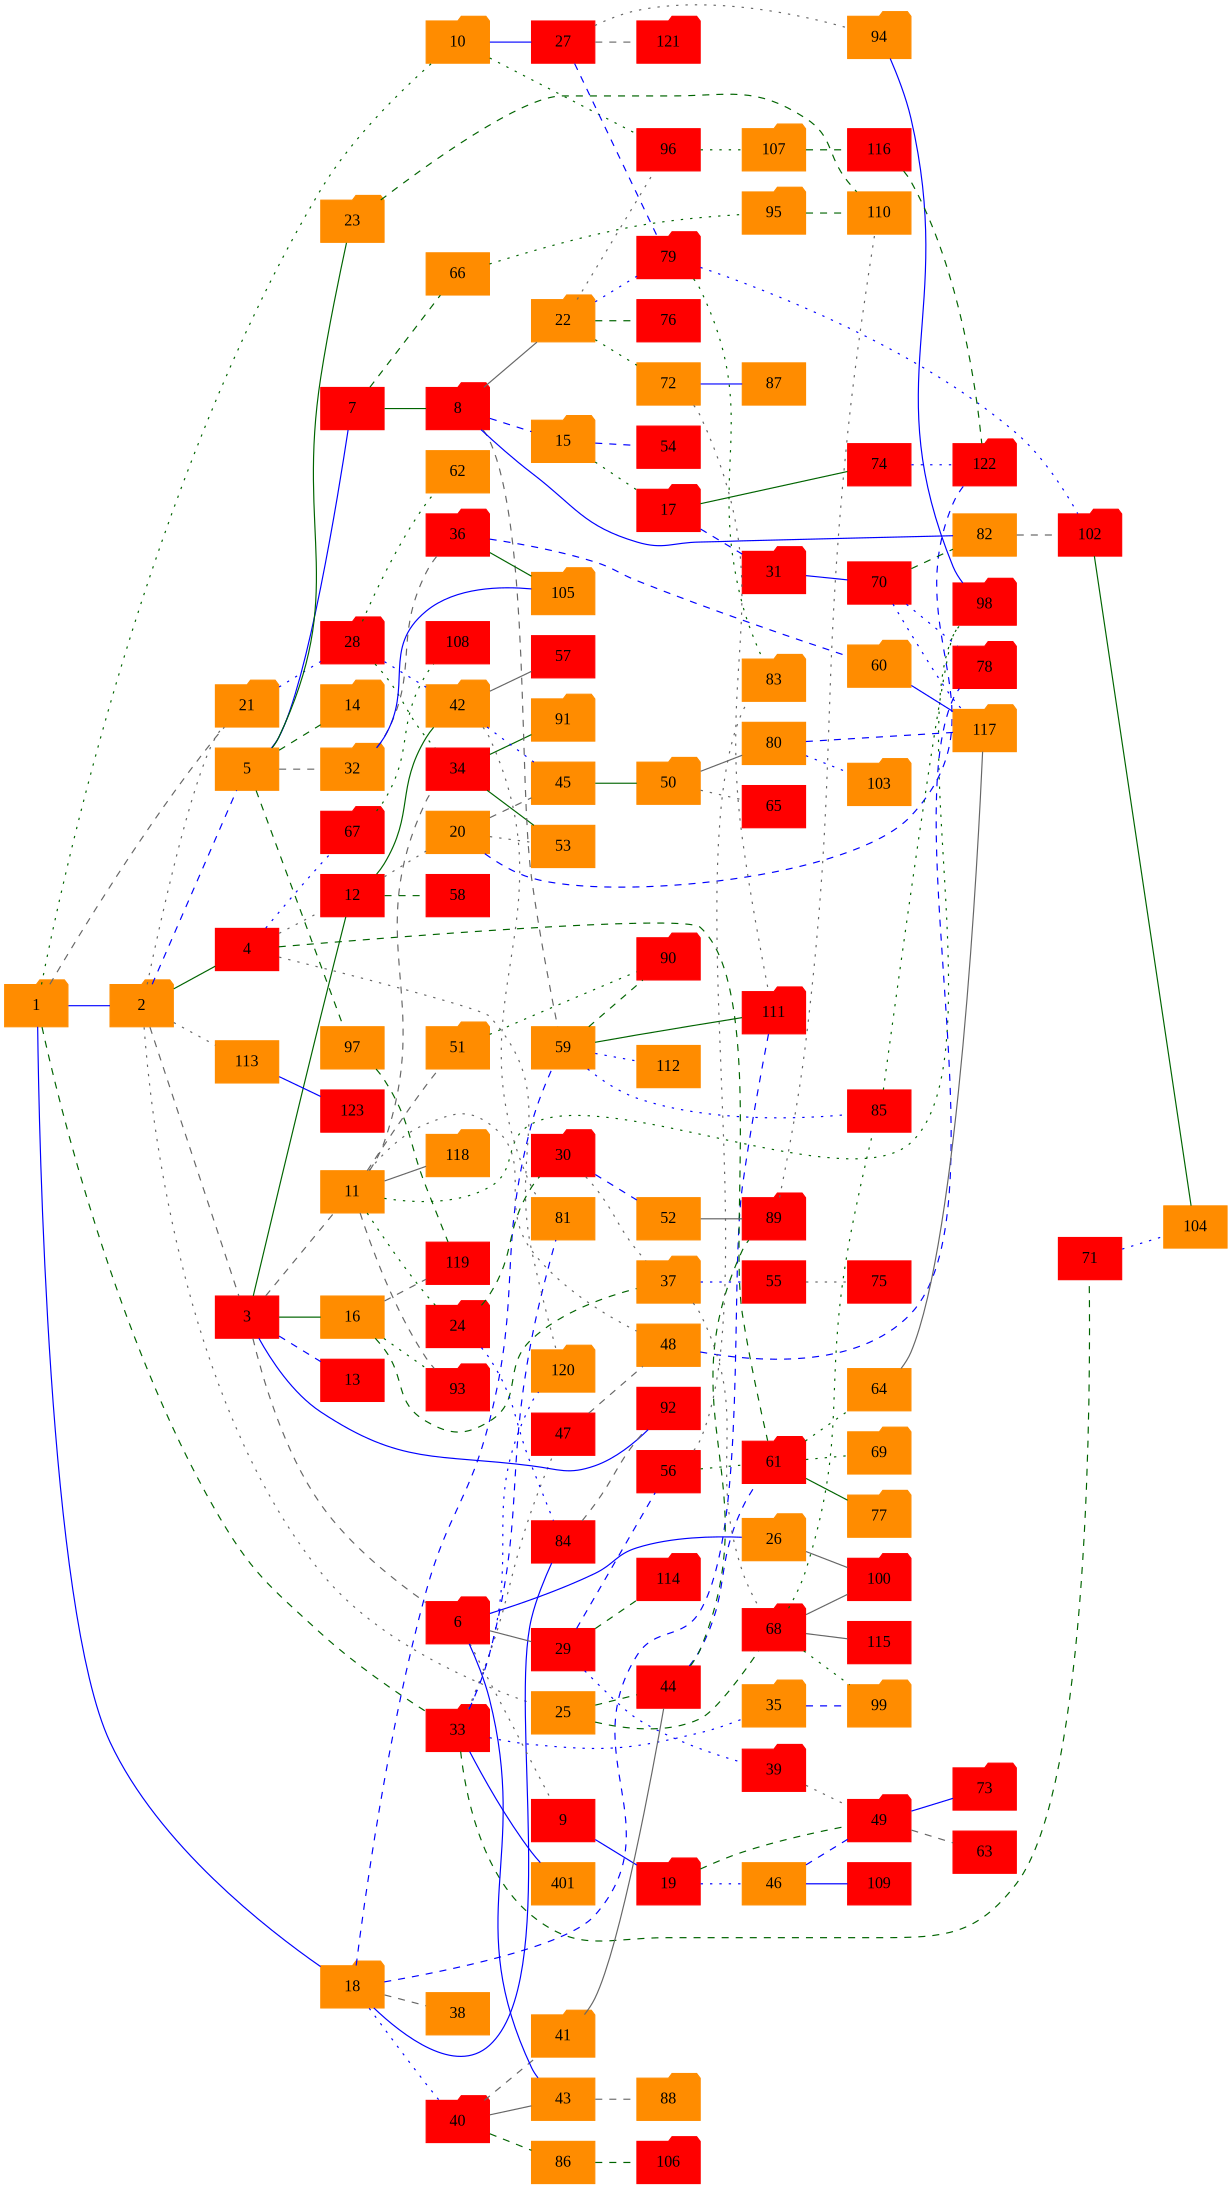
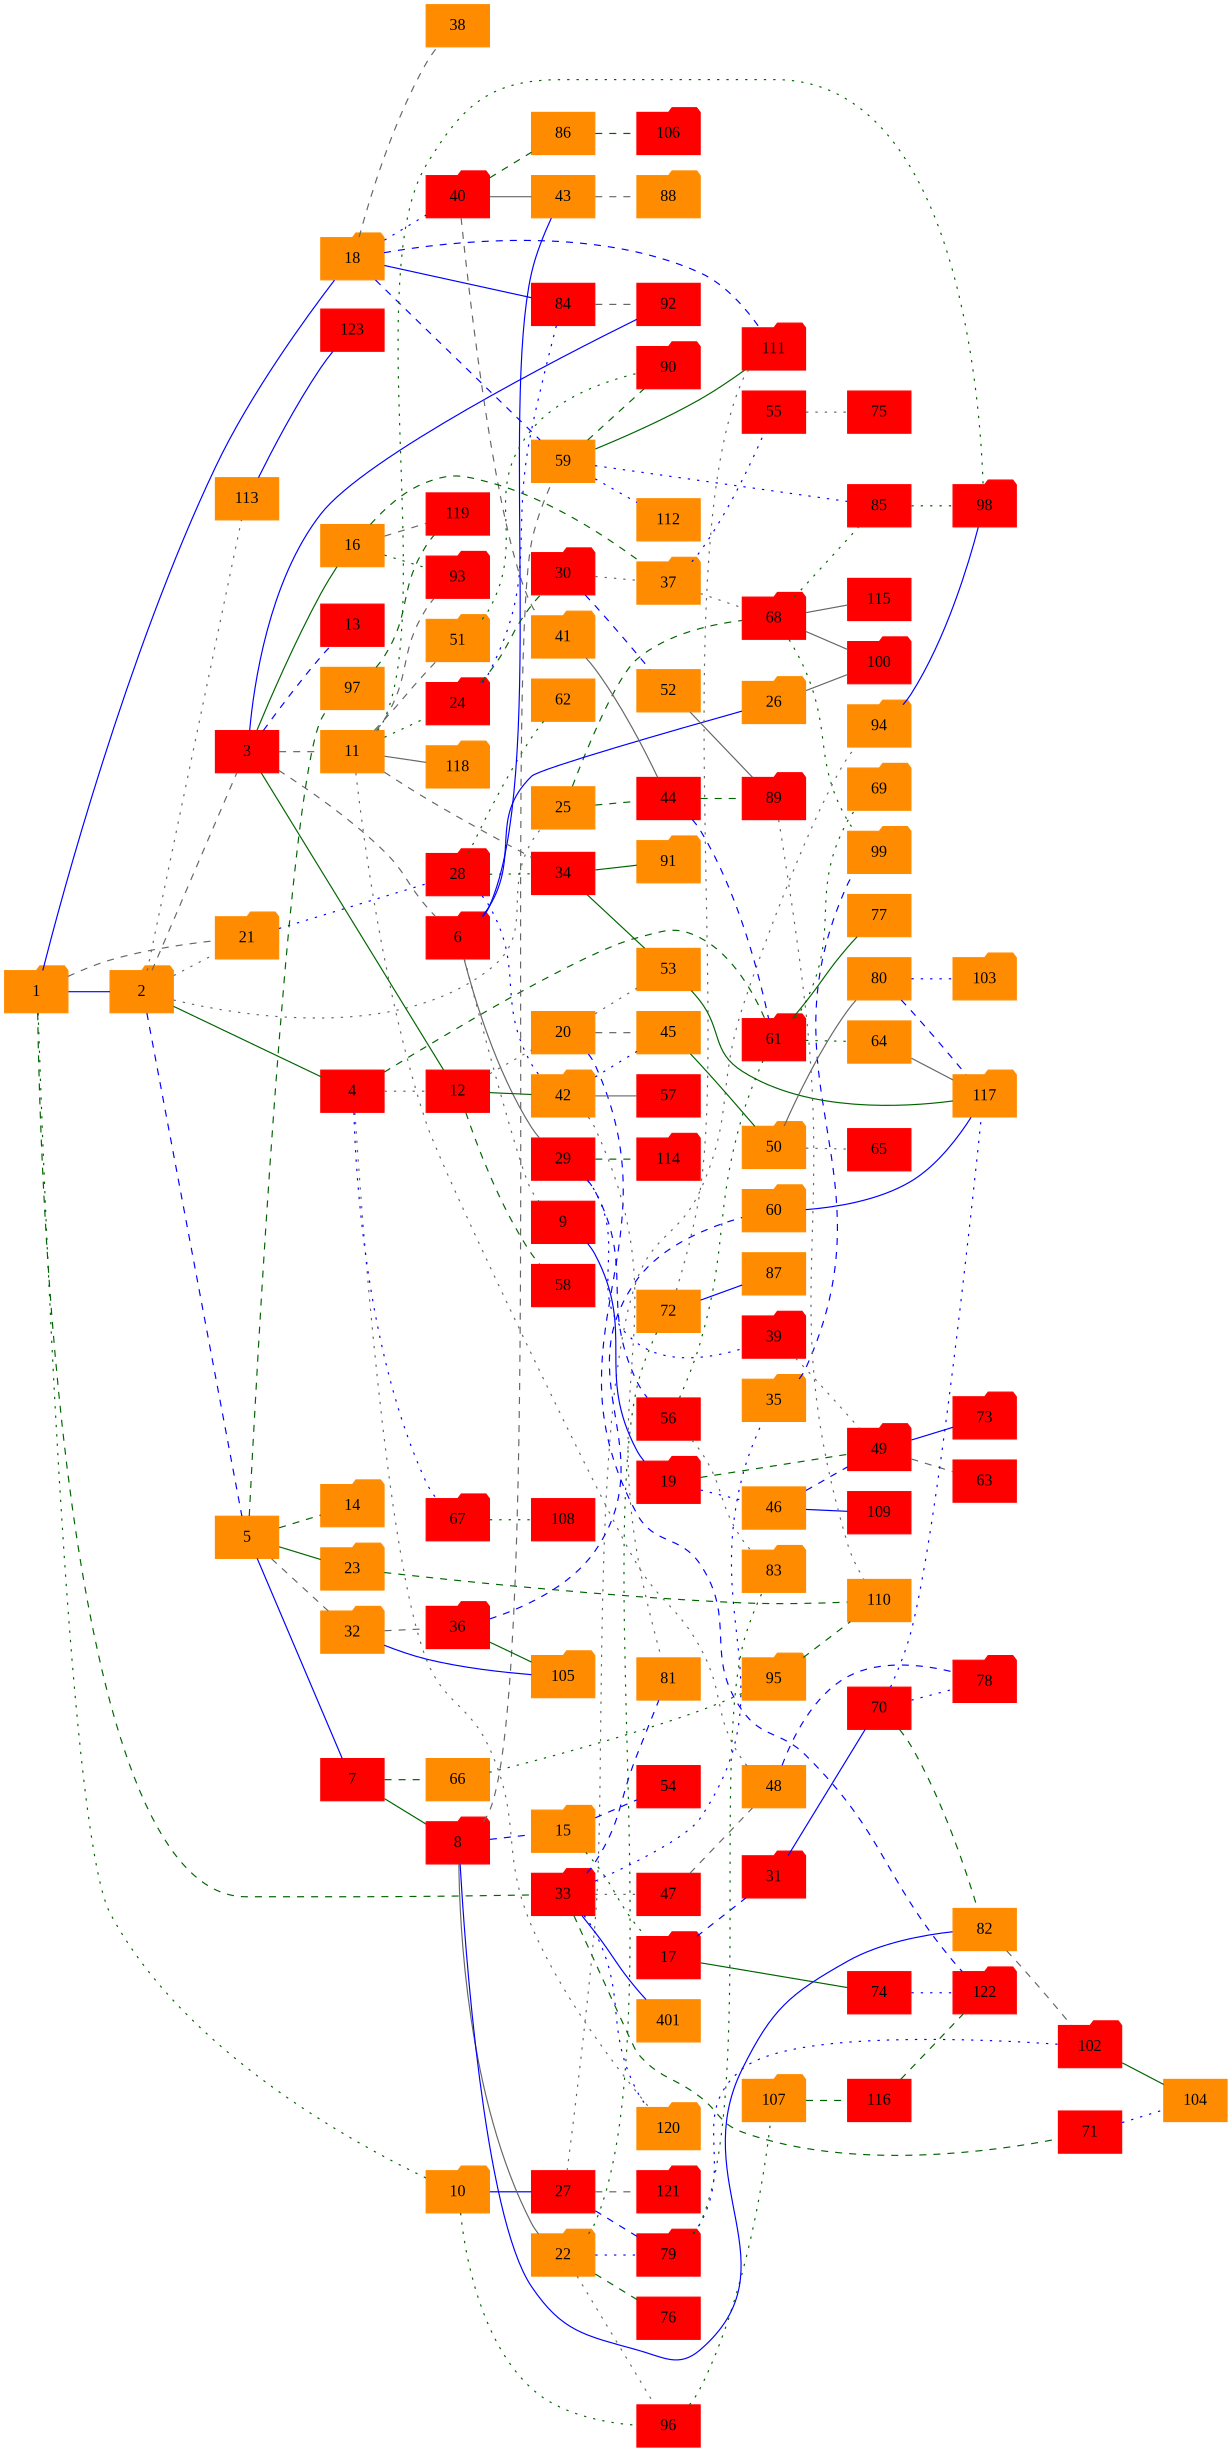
edge "53" -- "117": added
node "77": shape folder -> box
